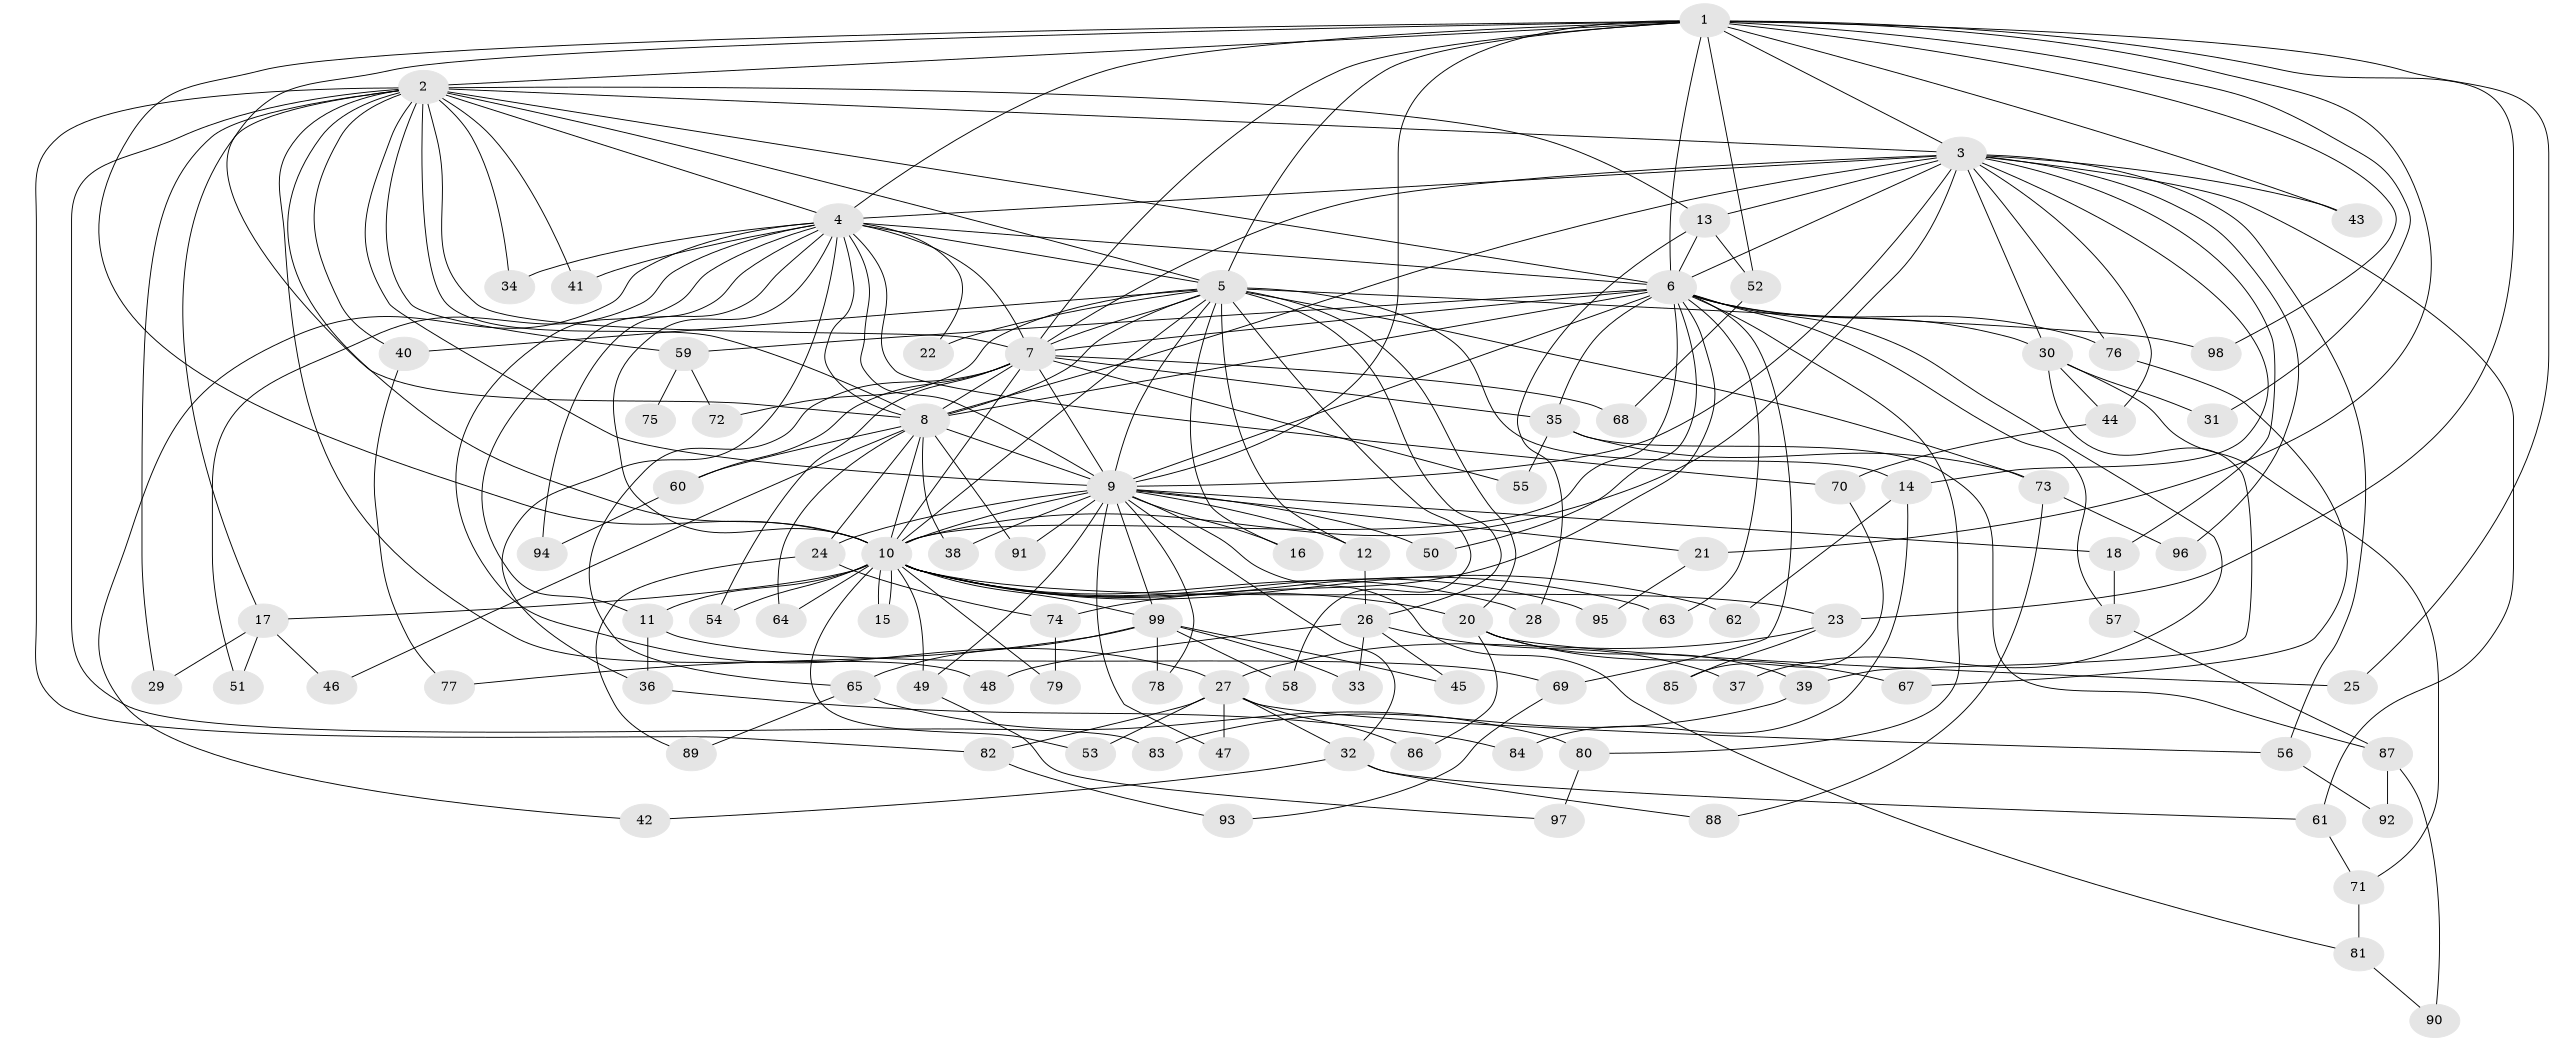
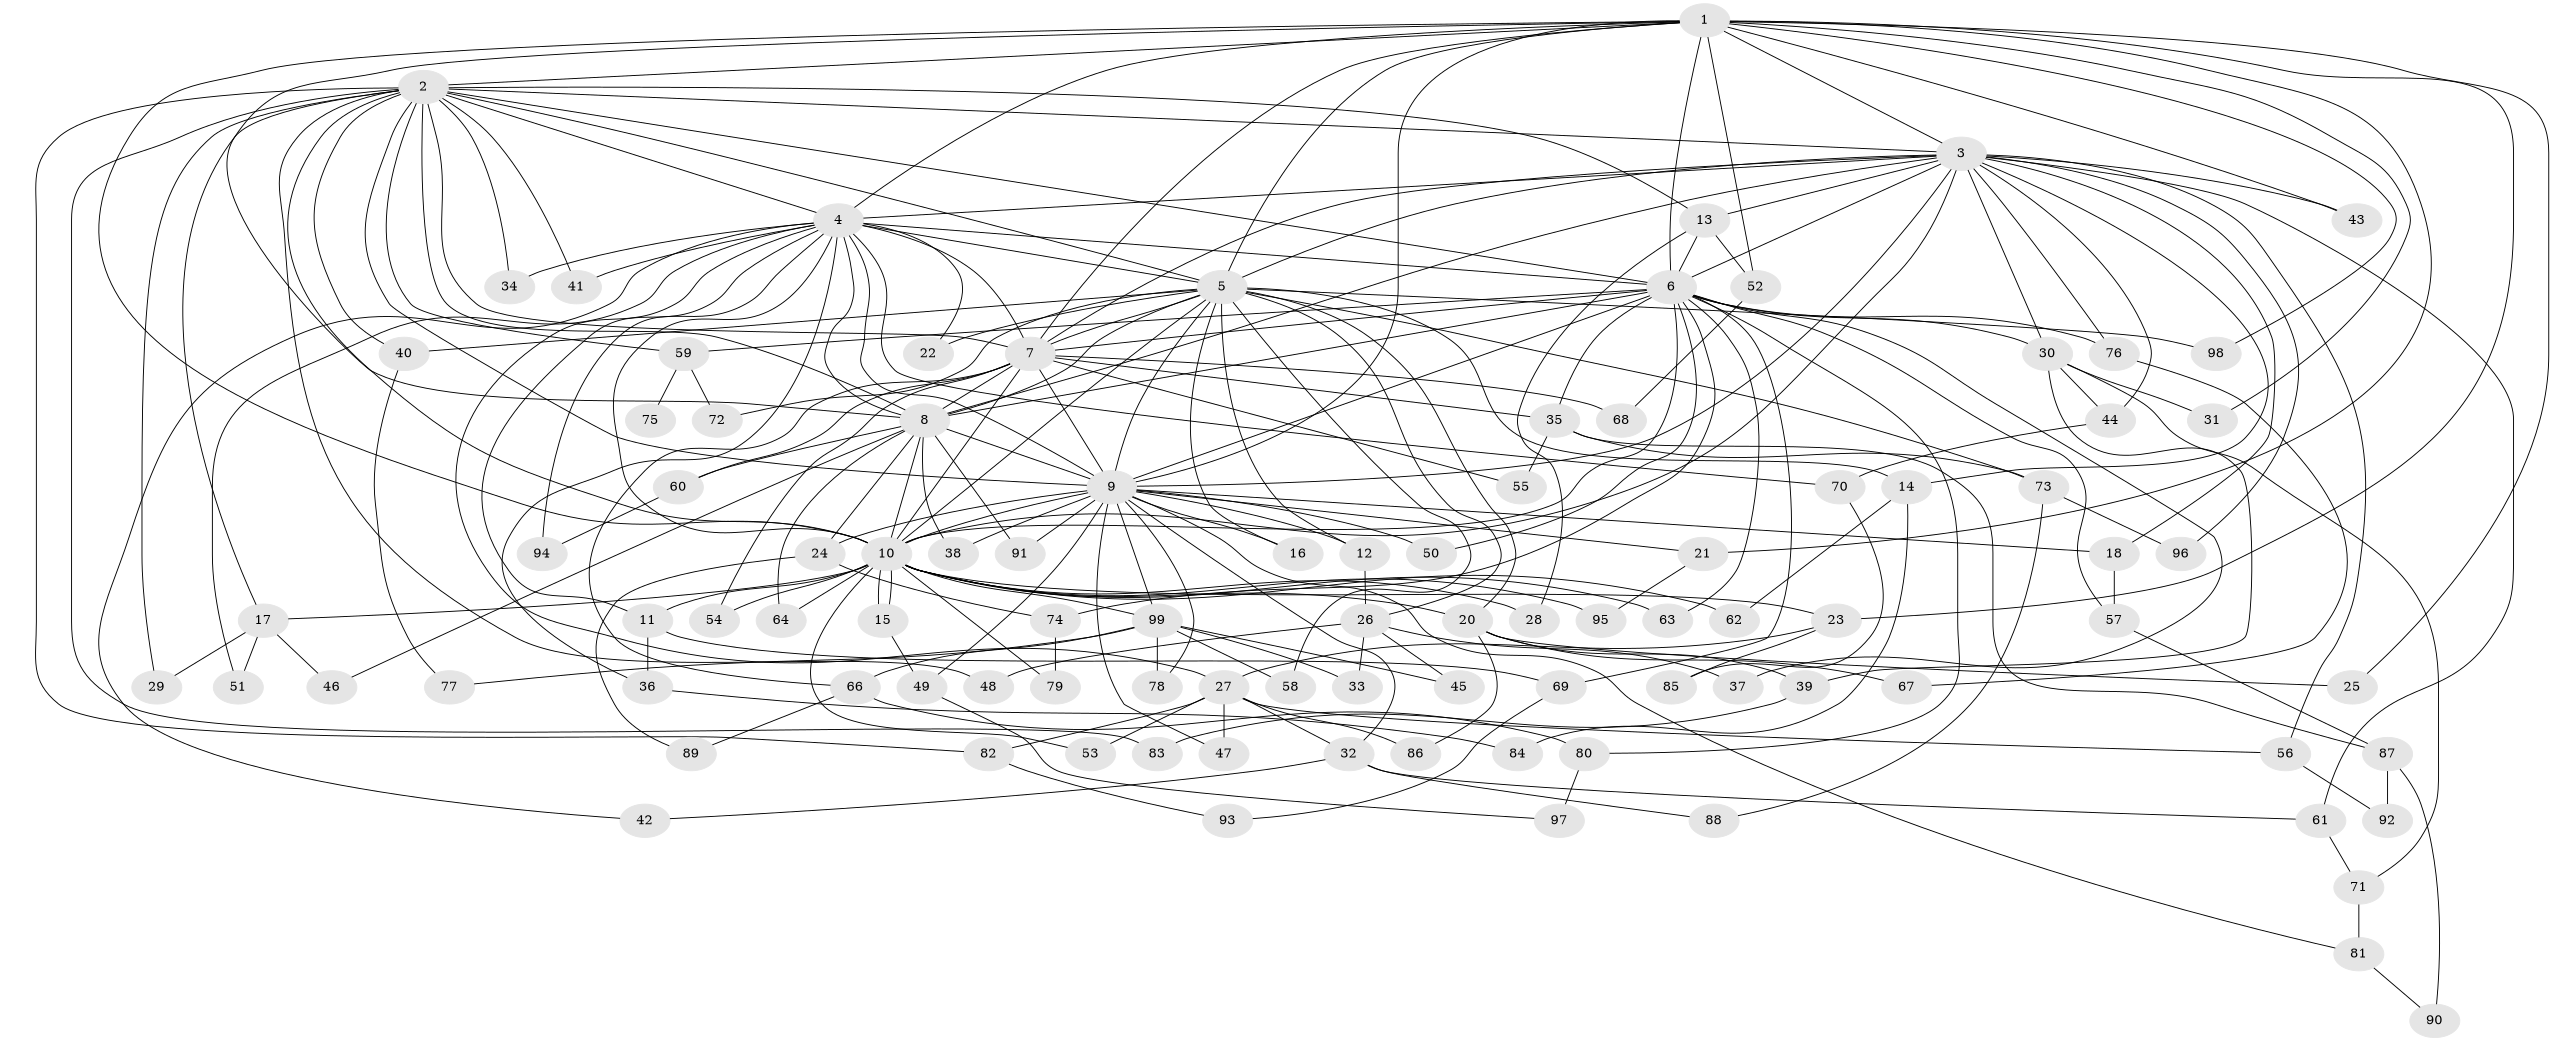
edge "3" -- "5": added
edge "10" -- "49": now "15" -- "49"
node "65": label "65" -> "66"
